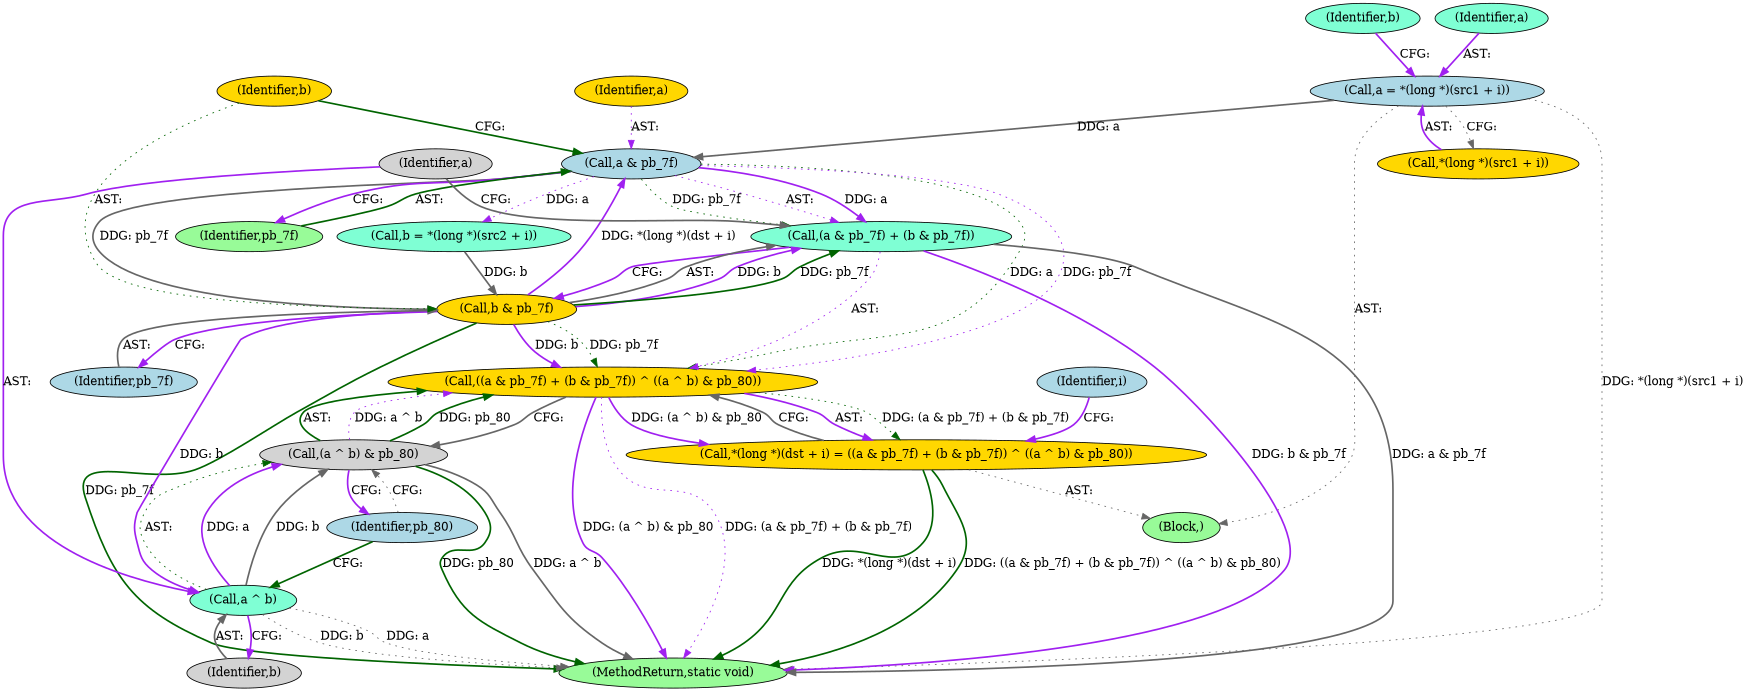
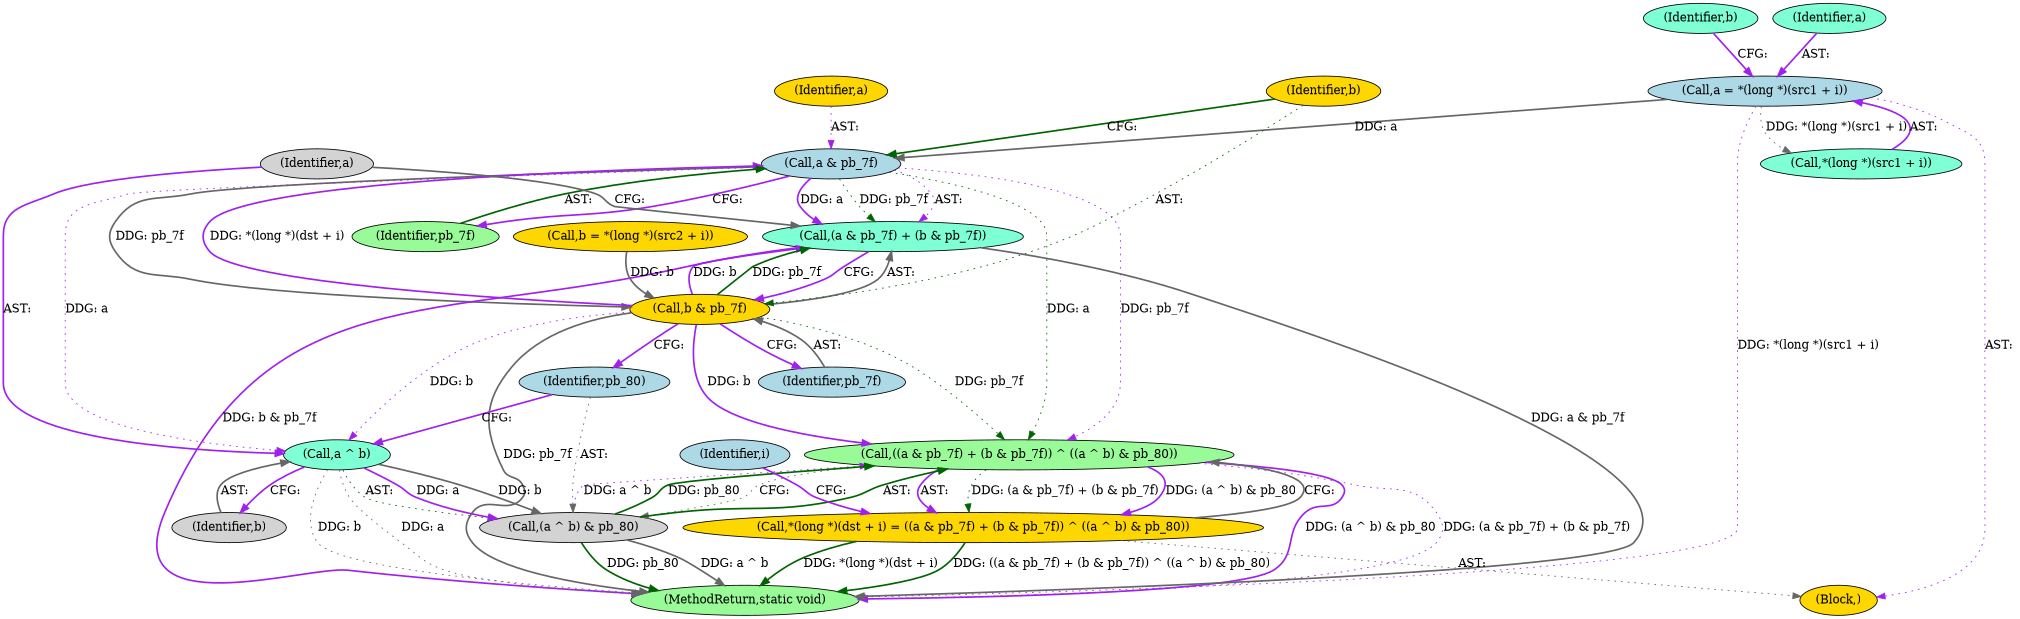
edge "(Call,a = *(long *)(src1 + i))" -> "(Call,*(long *)(src1 + i))": label "CFG: " -> "DDG: *(long *)(src1 + i)"
node "(Call,*(long *)(src1 + i))": fillcolor gold -> aquamarine
edge "(Call,a & pb_7f)" -> "(Call,b = *(long *)(src2 + i))": now "(Call,a & pb_7f)" -> "(Call,a ^ b)"
node "(Call,b = *(long *)(src2 + i))": fillcolor aquamarine -> gold
edge "(Call,(a & pb_7f) + (b & pb_7f))" -> "(Call,((a & pb_7f) + (b & pb_7f)) ^ ((a ^ b) & pb_80))": removed, label "AST:"
edge "(Call,a = *(long *)(src1 + i))" -> "(Block,)": color gray40 -> purple
node "(Call,((a & pb_7f) + (b & pb_7f)) ^ ((a ^ b) & pb_80))": fillcolor gold -> palegreen
edge "(Call,b & pb_7f)" -> "(Call,a ^ b)": style bold -> dotted
edge "(Call,((a & pb_7f) + (b & pb_7f)) ^ ((a ^ b) & pb_80))" -> "(Call,(a ^ b) & pb_80)": style bold -> dotted
edge "(Identifier,pb_80)" -> "(Call,(a ^ b) & pb_80)": label "CFG: " -> "AST: "
edge "(Call,(a ^ b) & pb_80)" -> "(Identifier,pb_80)": now "(Call,b & pb_7f)" -> "(Identifier,pb_80)"
node "(Block,)": fillcolor palegreen -> gold
edge "(Call,b & pb_7f)" -> "(MethodReturn,static void)": color darkgreen -> gray40
edge "(Identifier,pb_80)" -> "(Call,a ^ b)": color darkgreen -> purple
edge "(Call,a = *(long *)(src1 + i))" -> "(MethodReturn,static void)": color gray40 -> purple
